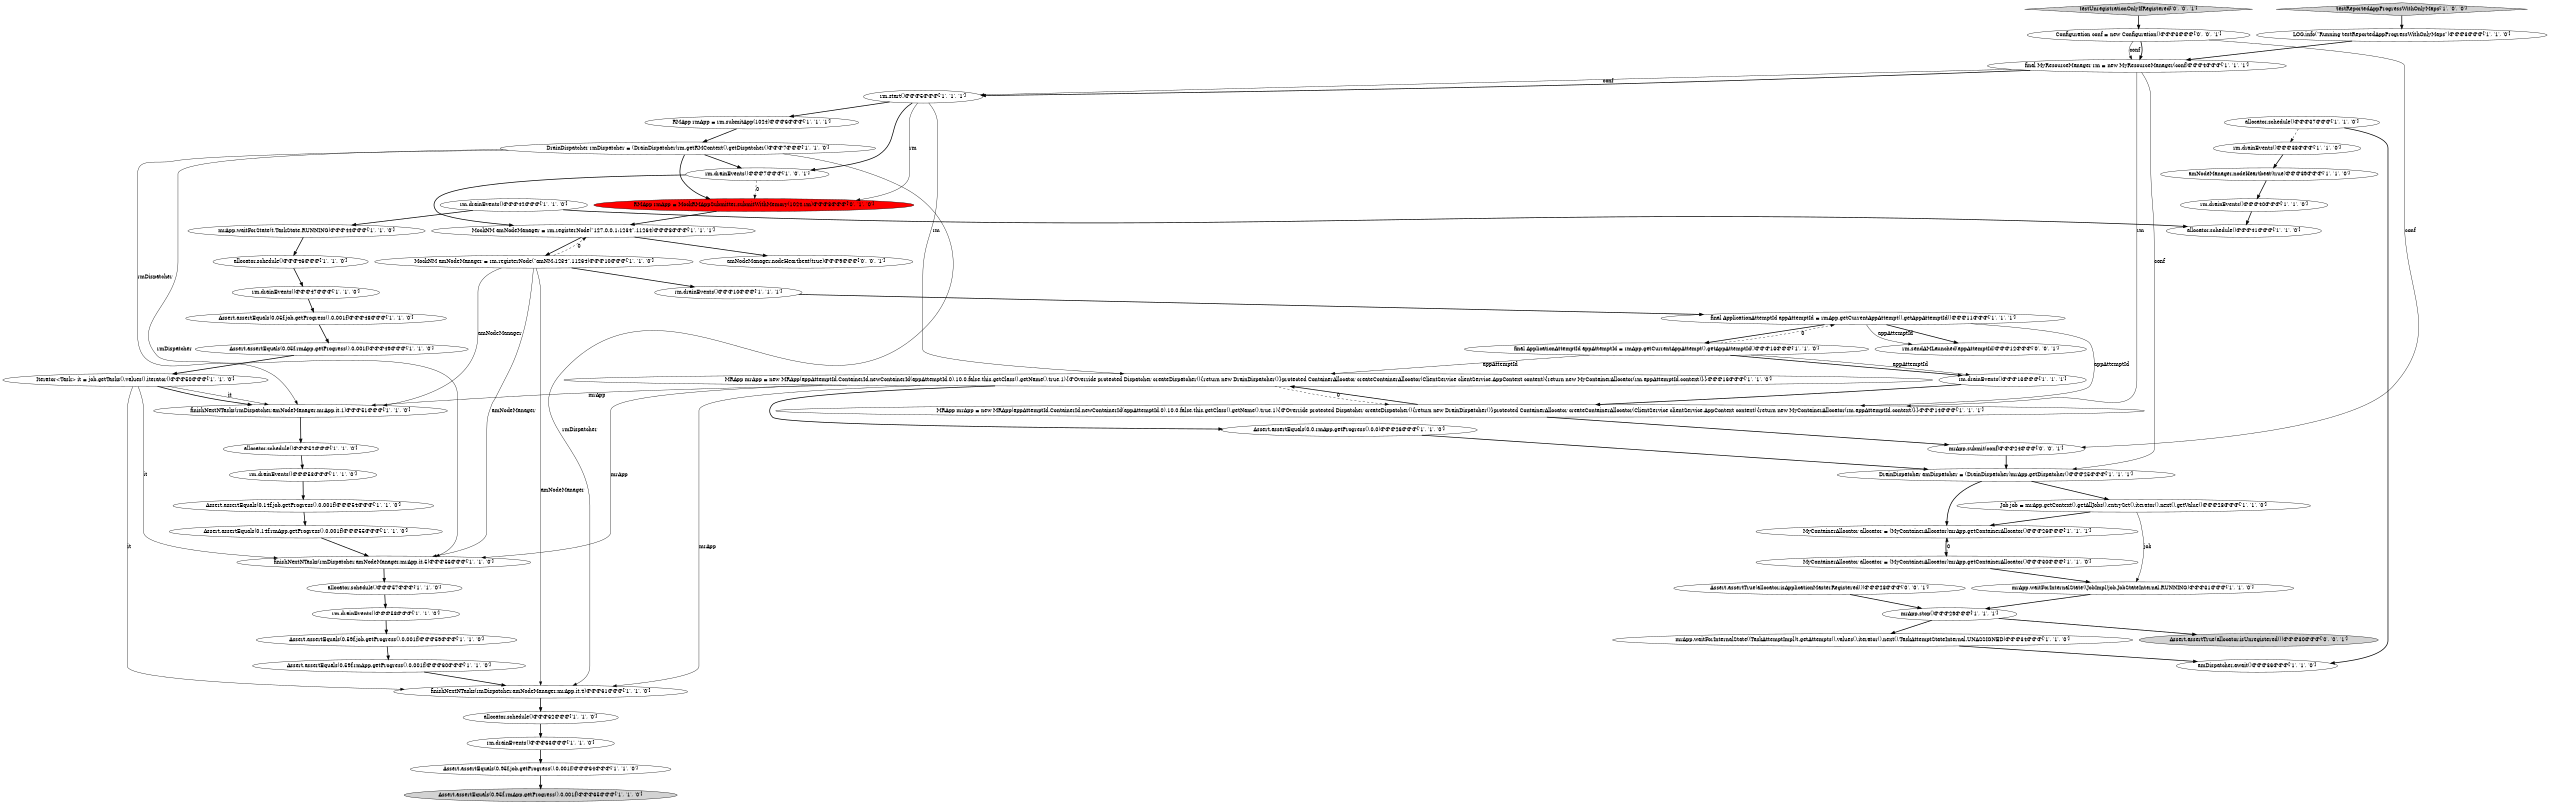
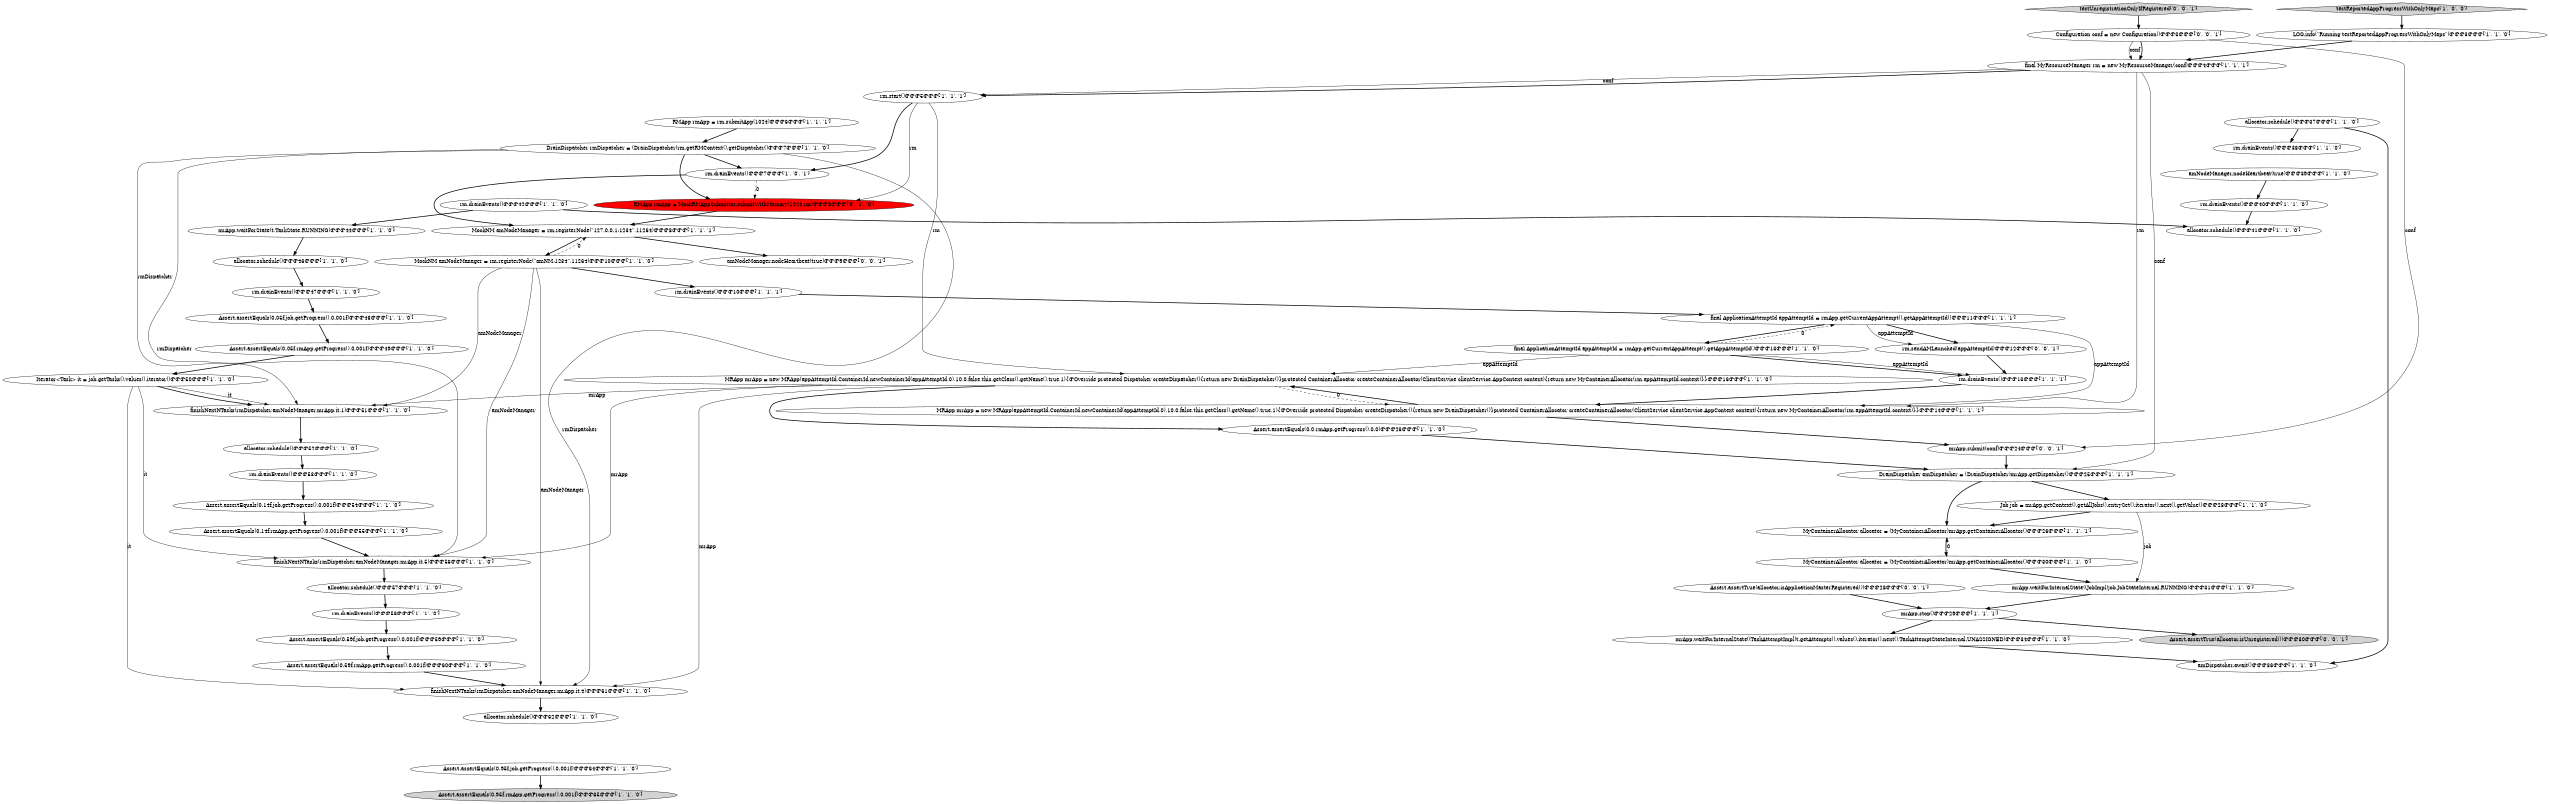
edge "rm.start()@@@5@@@['1', '1', '1']" -> "RMApp rmApp = rm.submitApp(1024)@@@6@@@['1', '1', '1']": removed
edge "allocator.schedule()@@@37@@@['1', '1', '0']" -> "rm.drainEvents()@@@38@@@['1', '1', '0']": style dashed -> bold
edge "rm.drainEvents()@@@38@@@['1', '1', '0']" -> "amNodeManager.nodeHeartbeat(true)@@@39@@@['1', '1', '0']": removed
edge "rm.sendAMLaunched(appAttemptId)@@@12@@@['0', '0', '1']" -> "rm.drainEvents()@@@13@@@['1', '1', '1']": added
node "rm.drainEvents()@@@63@@@['1', '1', '0']": removed
